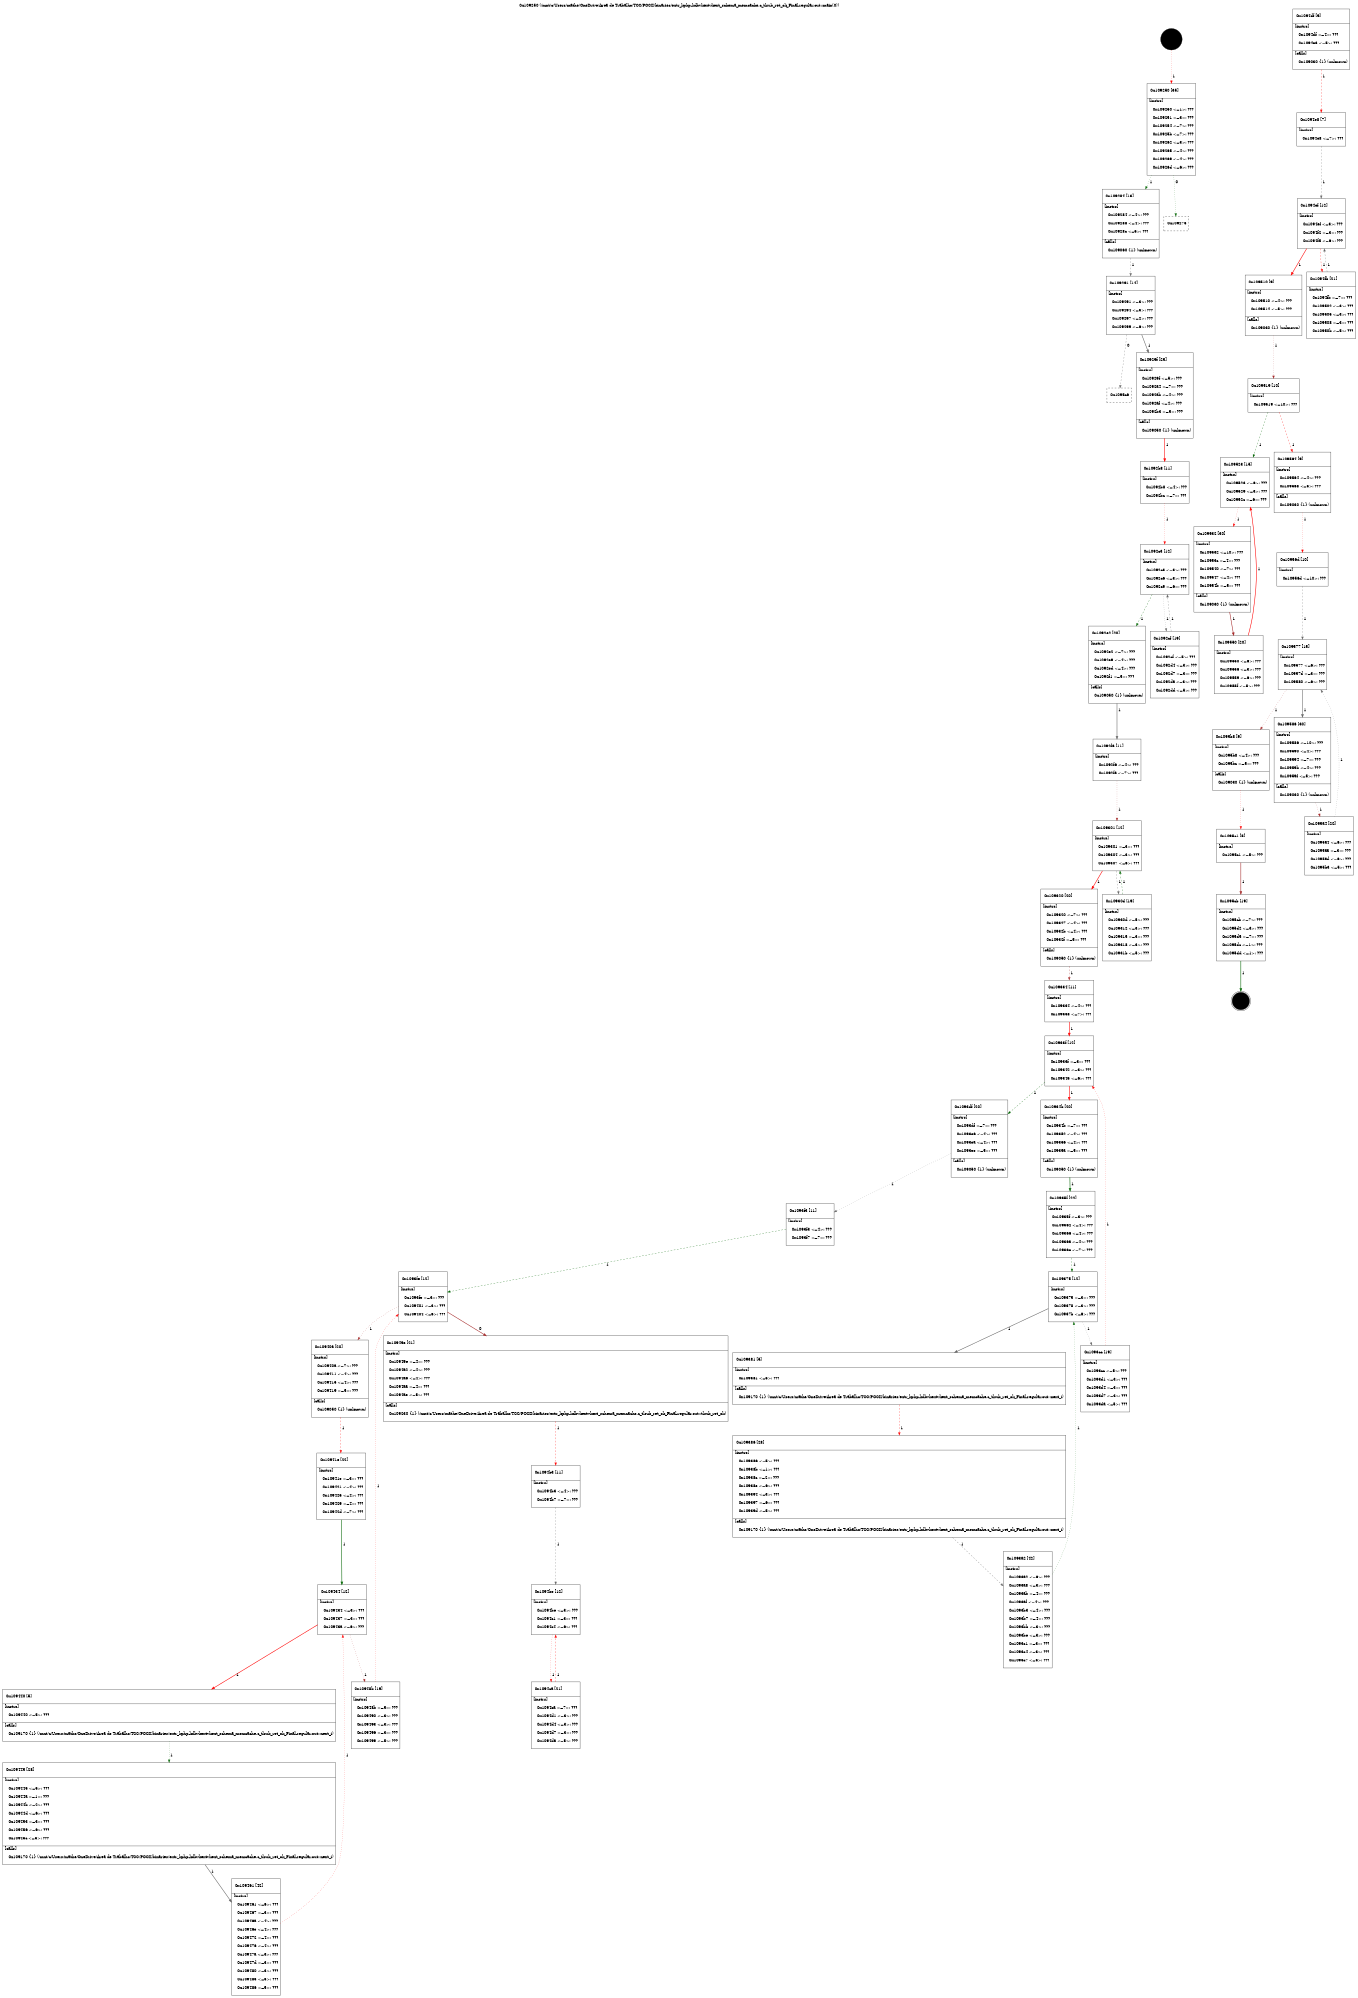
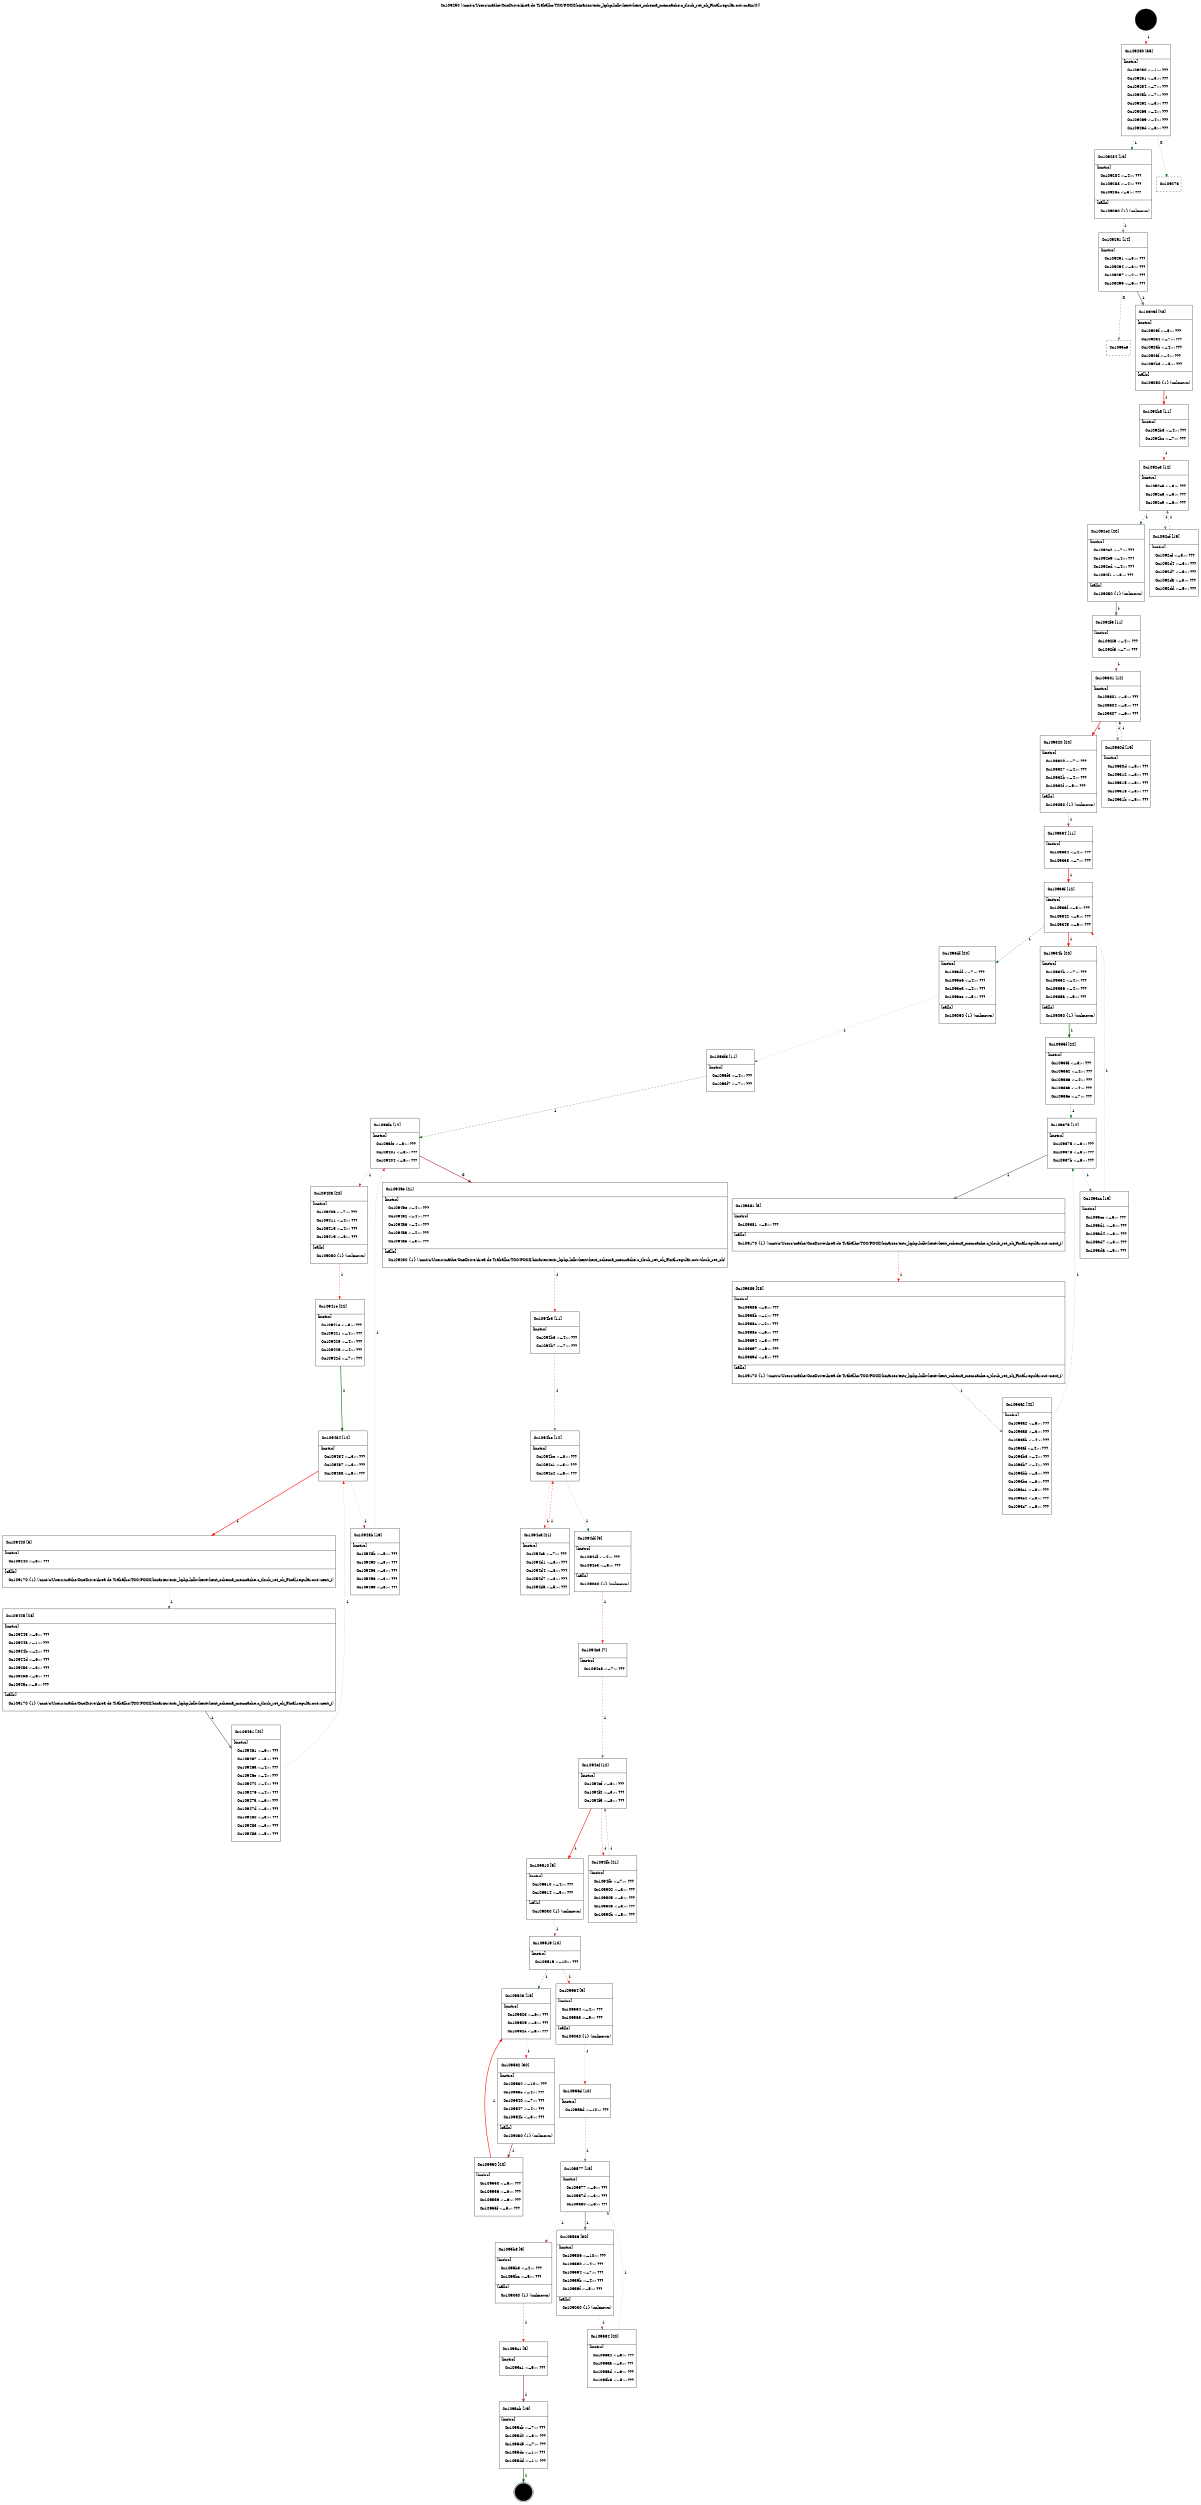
edge "0x1095b8 [9]" -> "0x1095c1 [5]": style dotted -> dashed
edge "0x1094be [12]" -> "0x1094df [9]": added, label "1"
